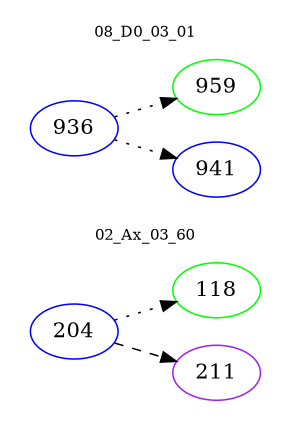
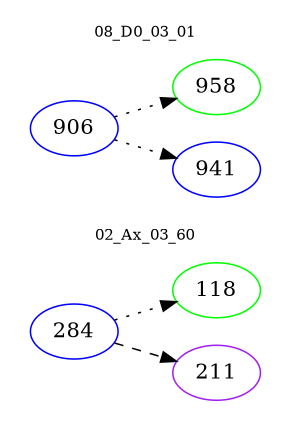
node "959": label "959" -> "958"
node "936": label "936" -> "906"
node "204": label "204" -> "284"
